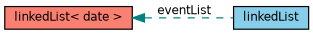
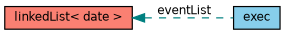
node "linkedList": label "linkedList" -> "exec"
